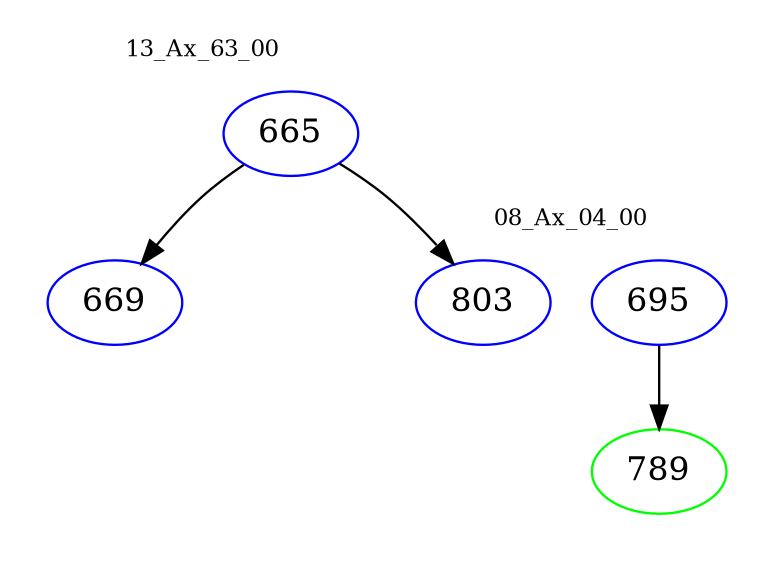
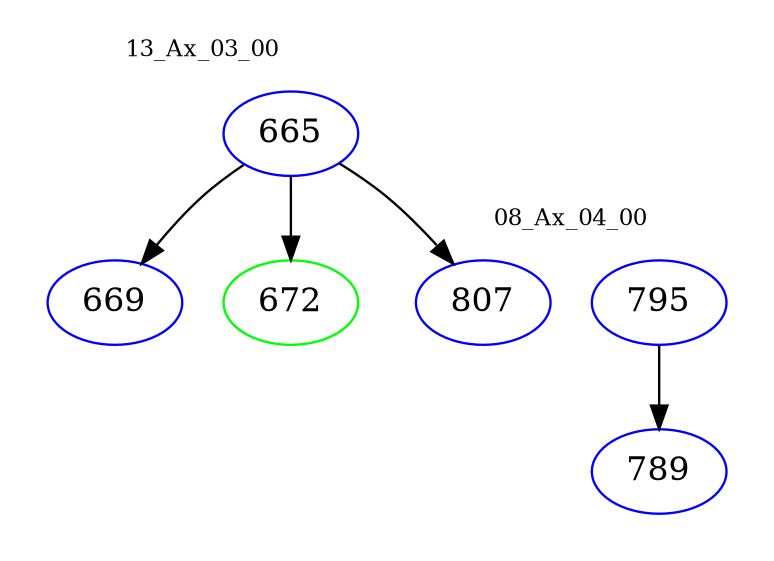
cluster "13_Ax_63_00": label "13_Ax_63_00" -> "13_Ax_03_00"
node "672": added
node "803": label "803" -> "807"
node "695": label "695" -> "795"
node "789": color green -> blue
